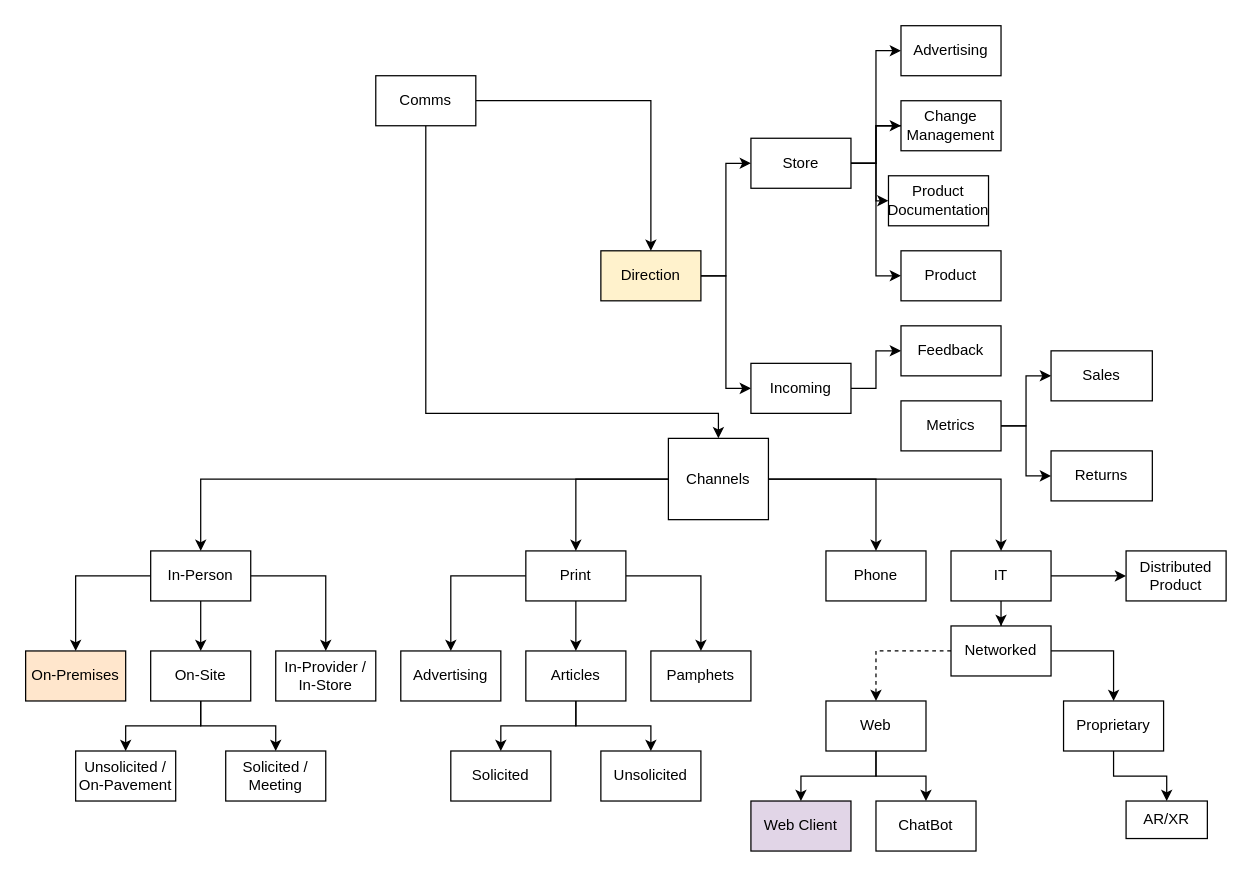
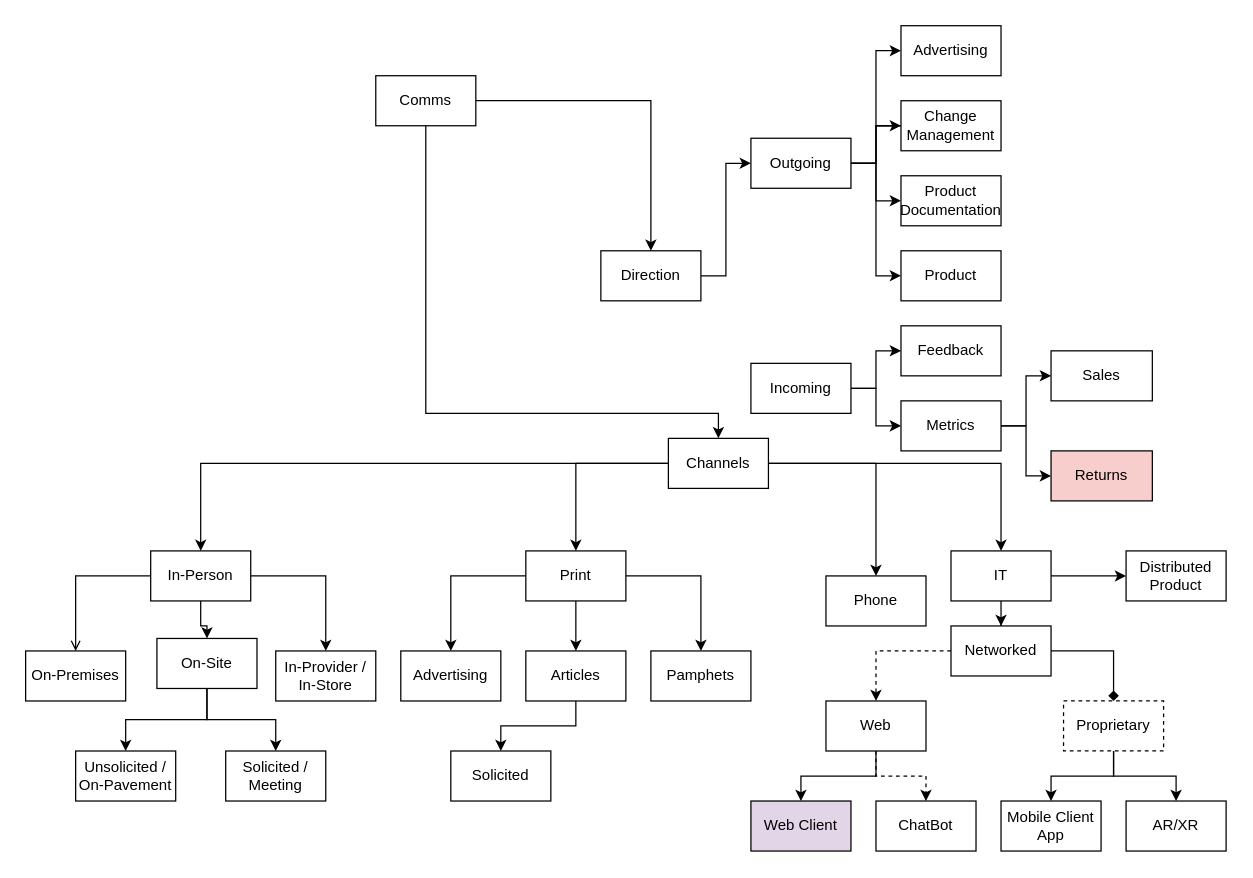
node "Store": label "Store" -> "Outgoing"
node "Product Documentation": moved (938, 201) -> (951, 201)
node "Direction": fillcolor #fff2cc -> #ffffff
edge "Direction" -> "Incoming": removed
edge "Incoming" -> "Metrics": added
node "Returns": fillcolor #ffffff -> #f8cecc
node "Channels": size 100x81 -> 100x50
node "Phone": moved (876, 576) -> (876, 601)
edge "In-Person" -> "On-Premises": arrowhead classic -> open
node "On-Premises": fillcolor #ffe6cc -> #ffffff
node "On-Site": moved (201, 676) -> (207, 663)
edge "Networked" -> "Proprietary": arrowhead classic -> diamond
edge "Articles" -> "Unsolicited": removed
node "Proprietary": style solid -> dashed
node "Unsolicited": removed
edge "Web" -> "ChatBot": style solid -> dashed
edge "Proprietary" -> "Mobile Client App": added
node "AR/XR": size 81x38 -> 100x50
node "Mobile Client App": added
